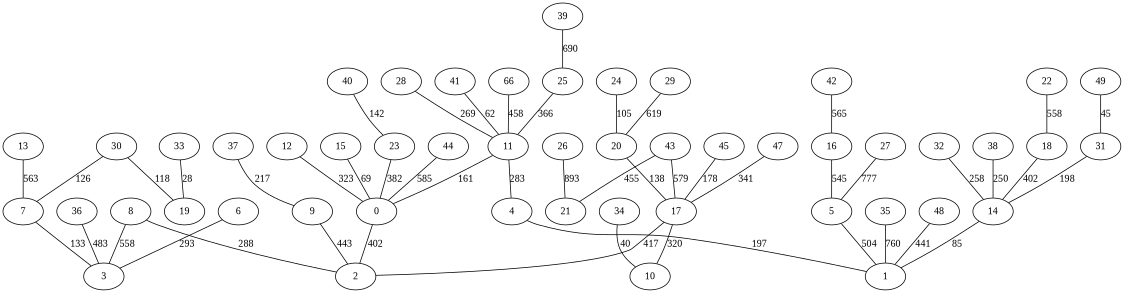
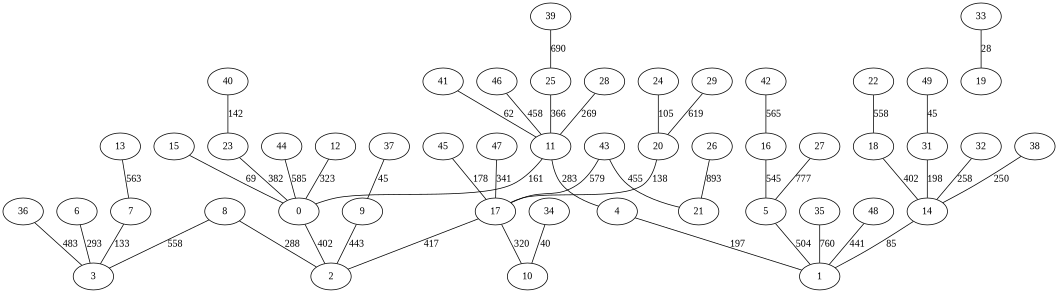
node "66": label "66" -> "46"
node "30": removed
edge "37" -- "9": label "217" -> "45"
